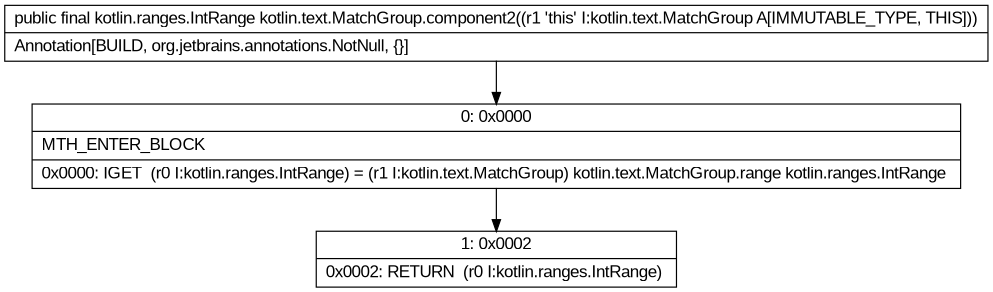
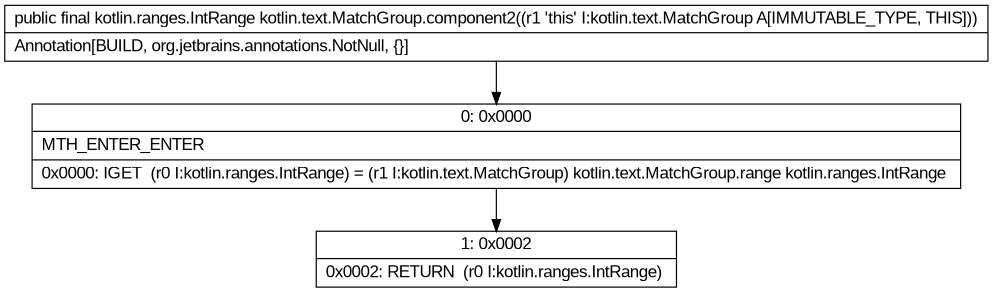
node "0: 0x0000": text "MTH_ENTER_BLOCK" -> "MTH_ENTER_ENTER"
